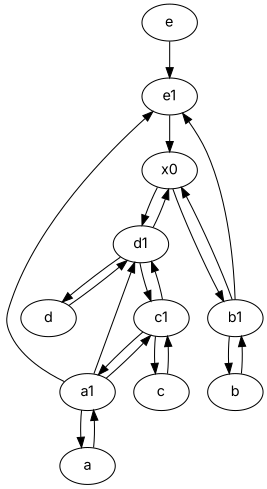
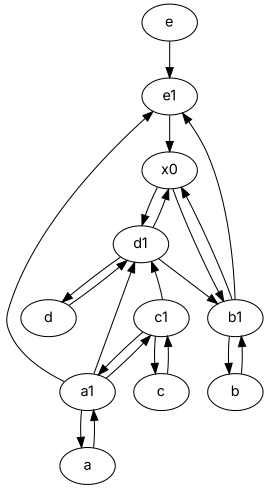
edge "d1" -> "c1": now "d1" -> "b1"
